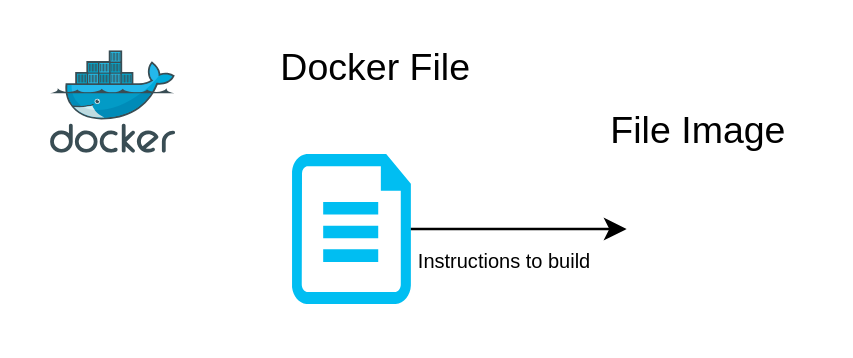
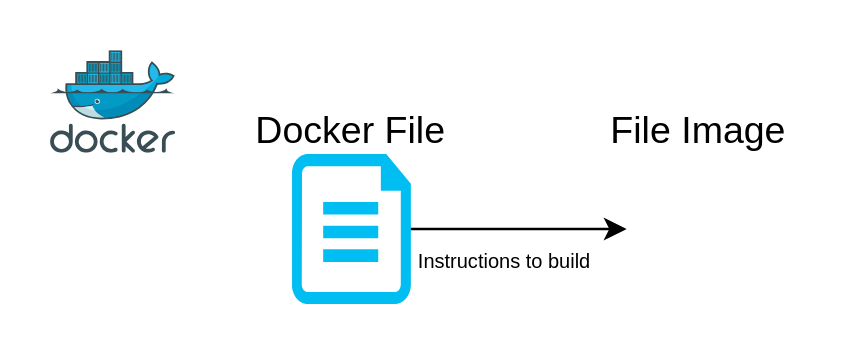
node "Docker File": moved (376, 66) -> (351, 129)
